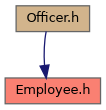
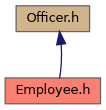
edge "Officer.h" -> "Employee.h": reversed
